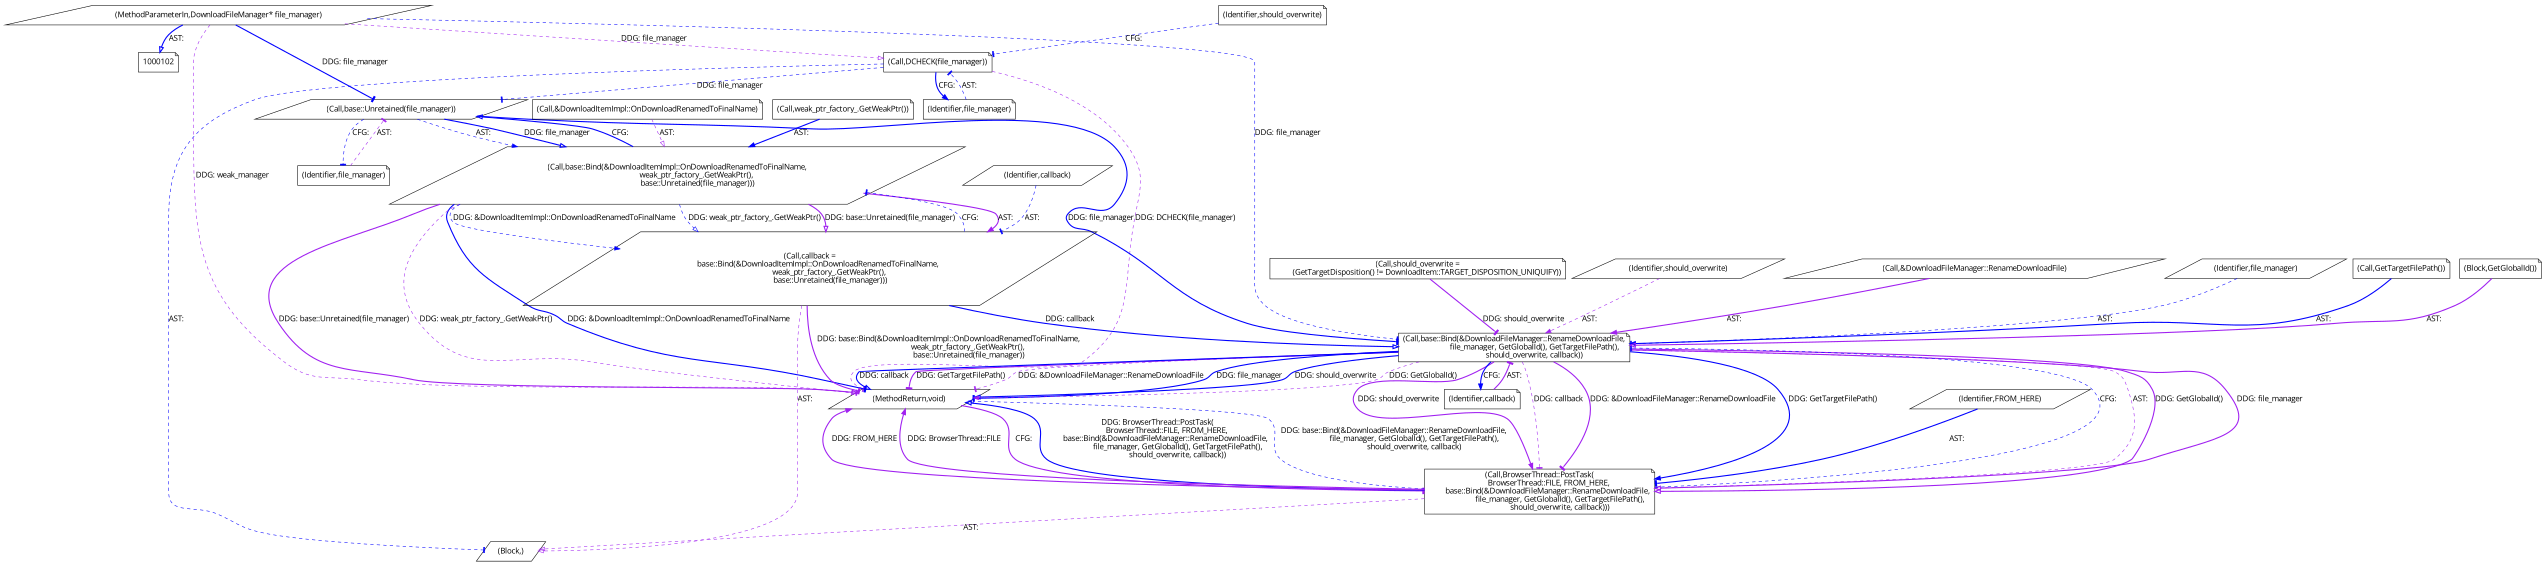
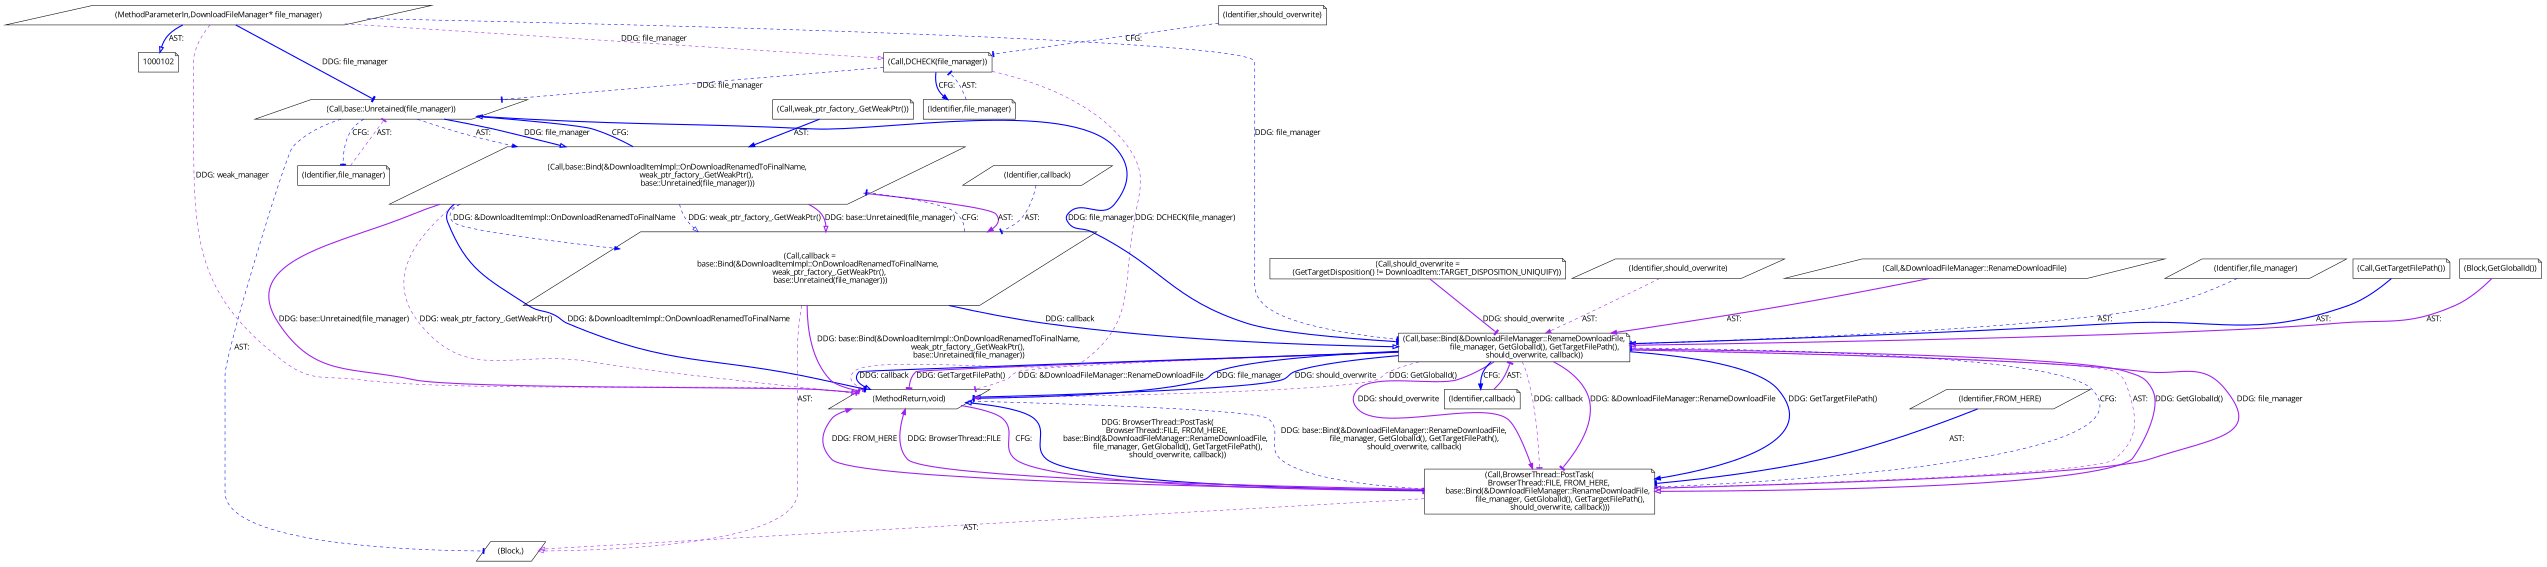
node "(Call,&DownloadItemImpl::OnDownloadRenamedToFinalName)": removed
edge "(Call,DCHECK(file_manager))" -> "(Block,)": now "(Call,base::Unretained(file_manager))" -> "(Block,)"
